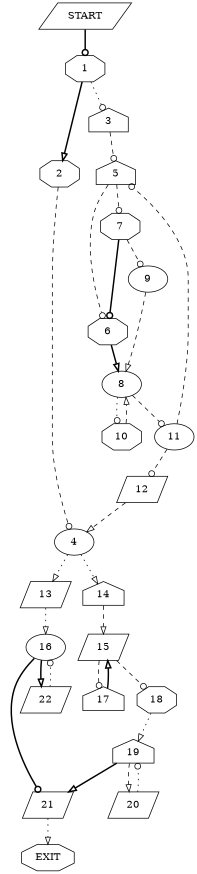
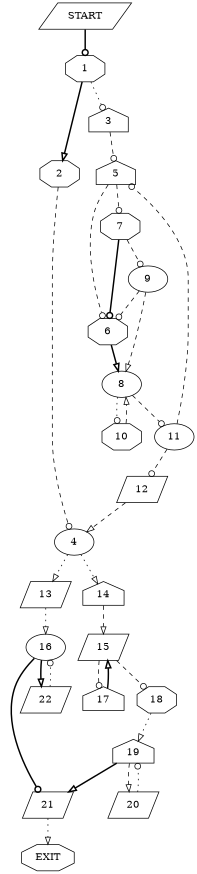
edge "9" -> "6": added
